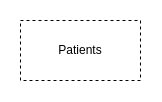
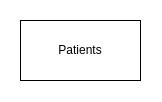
node "Patients": style dashed -> solid
